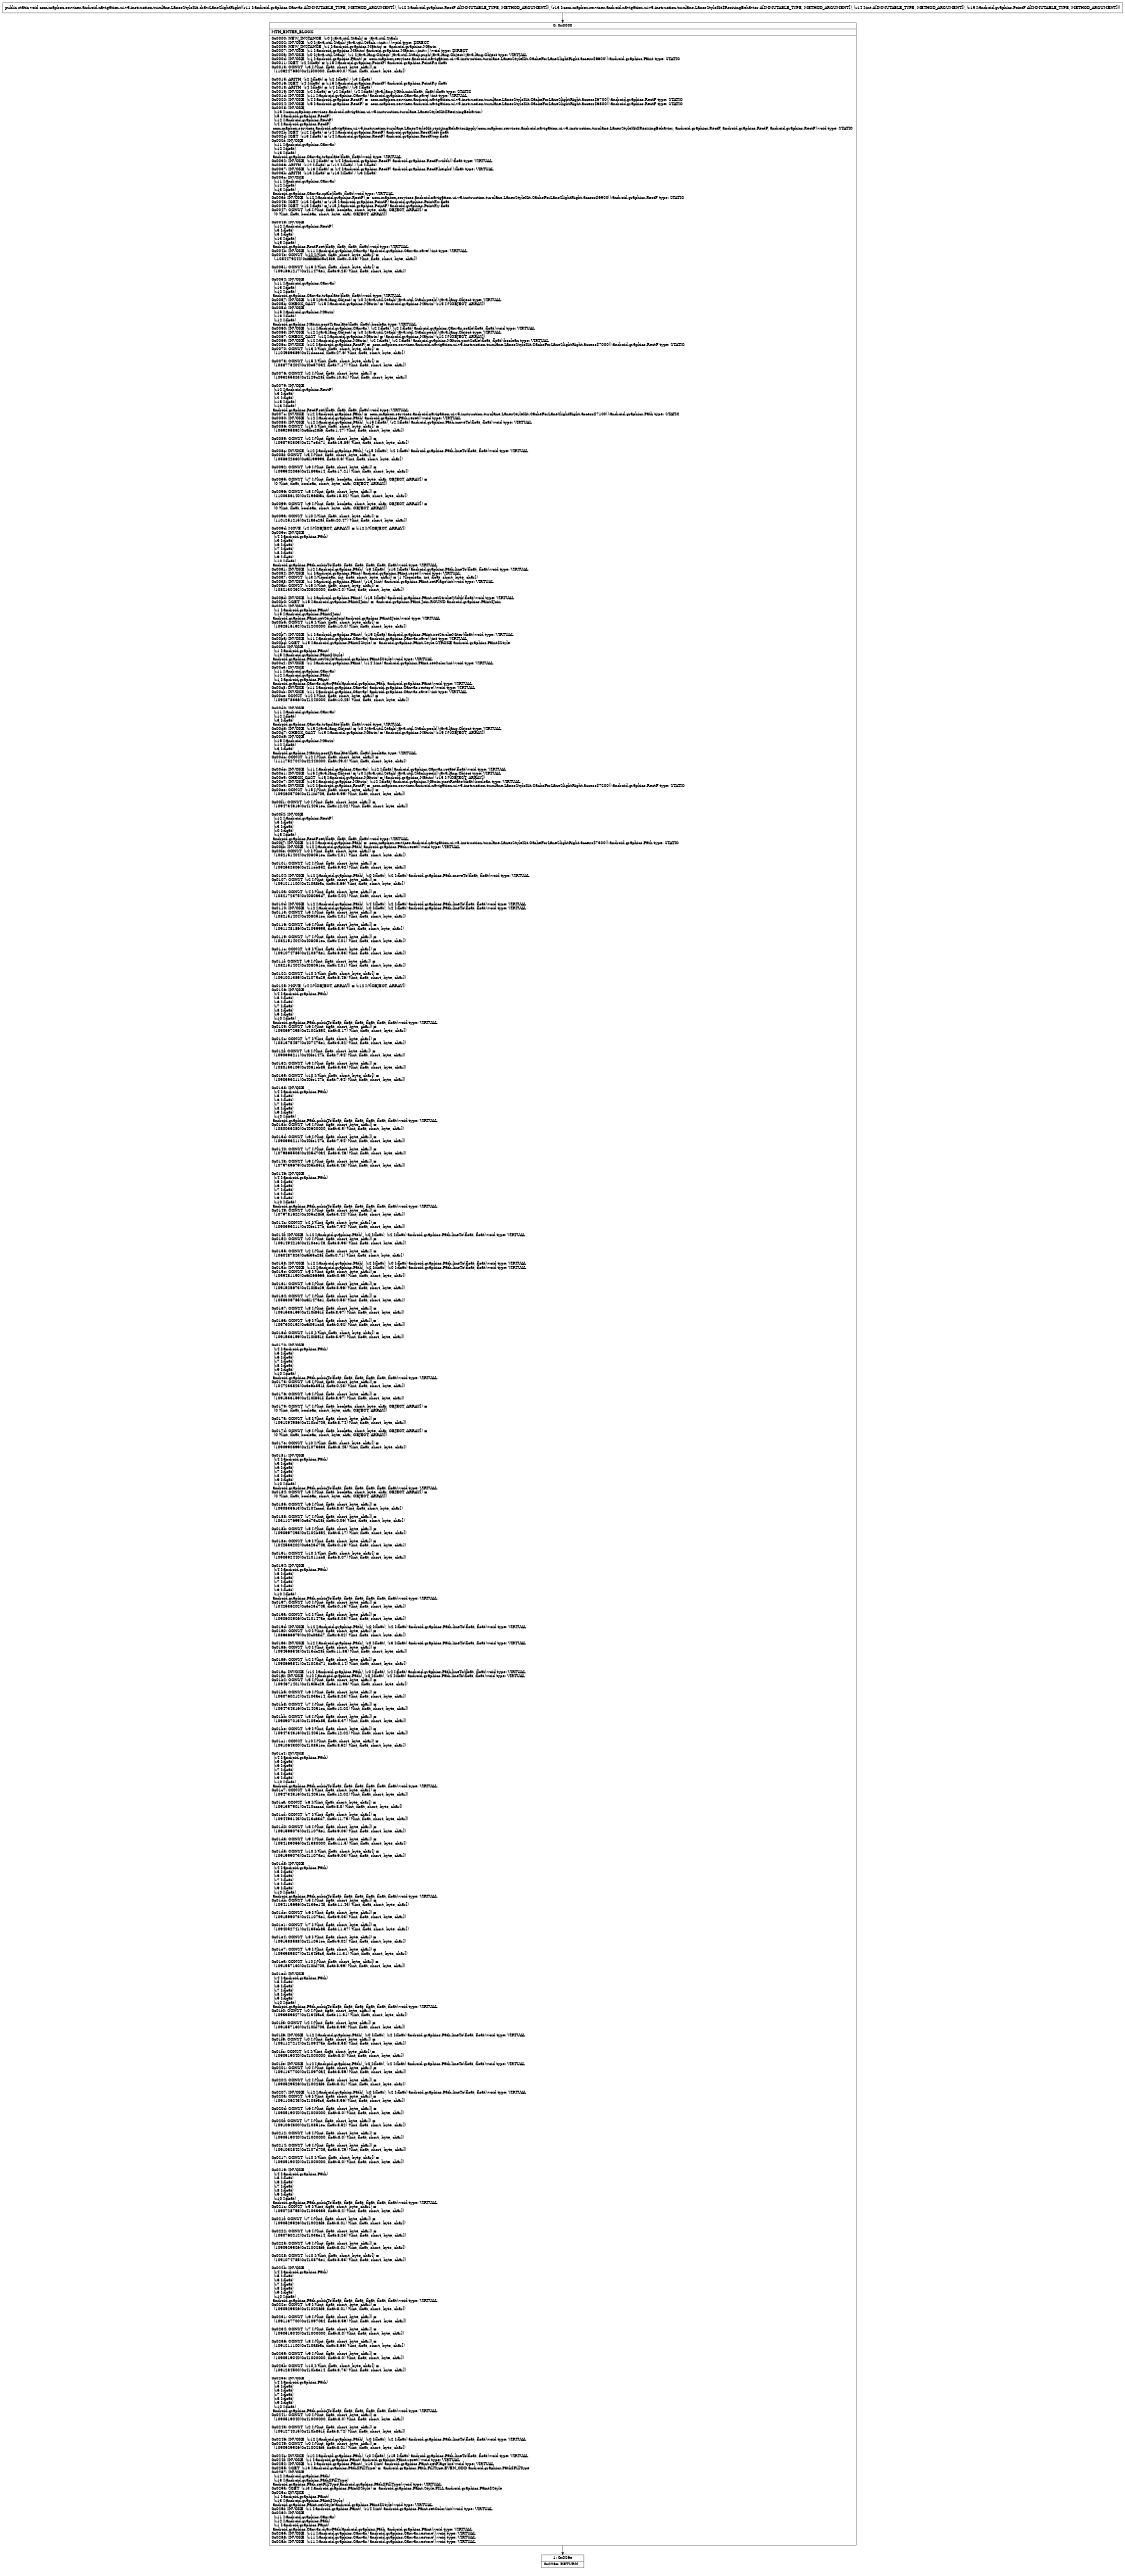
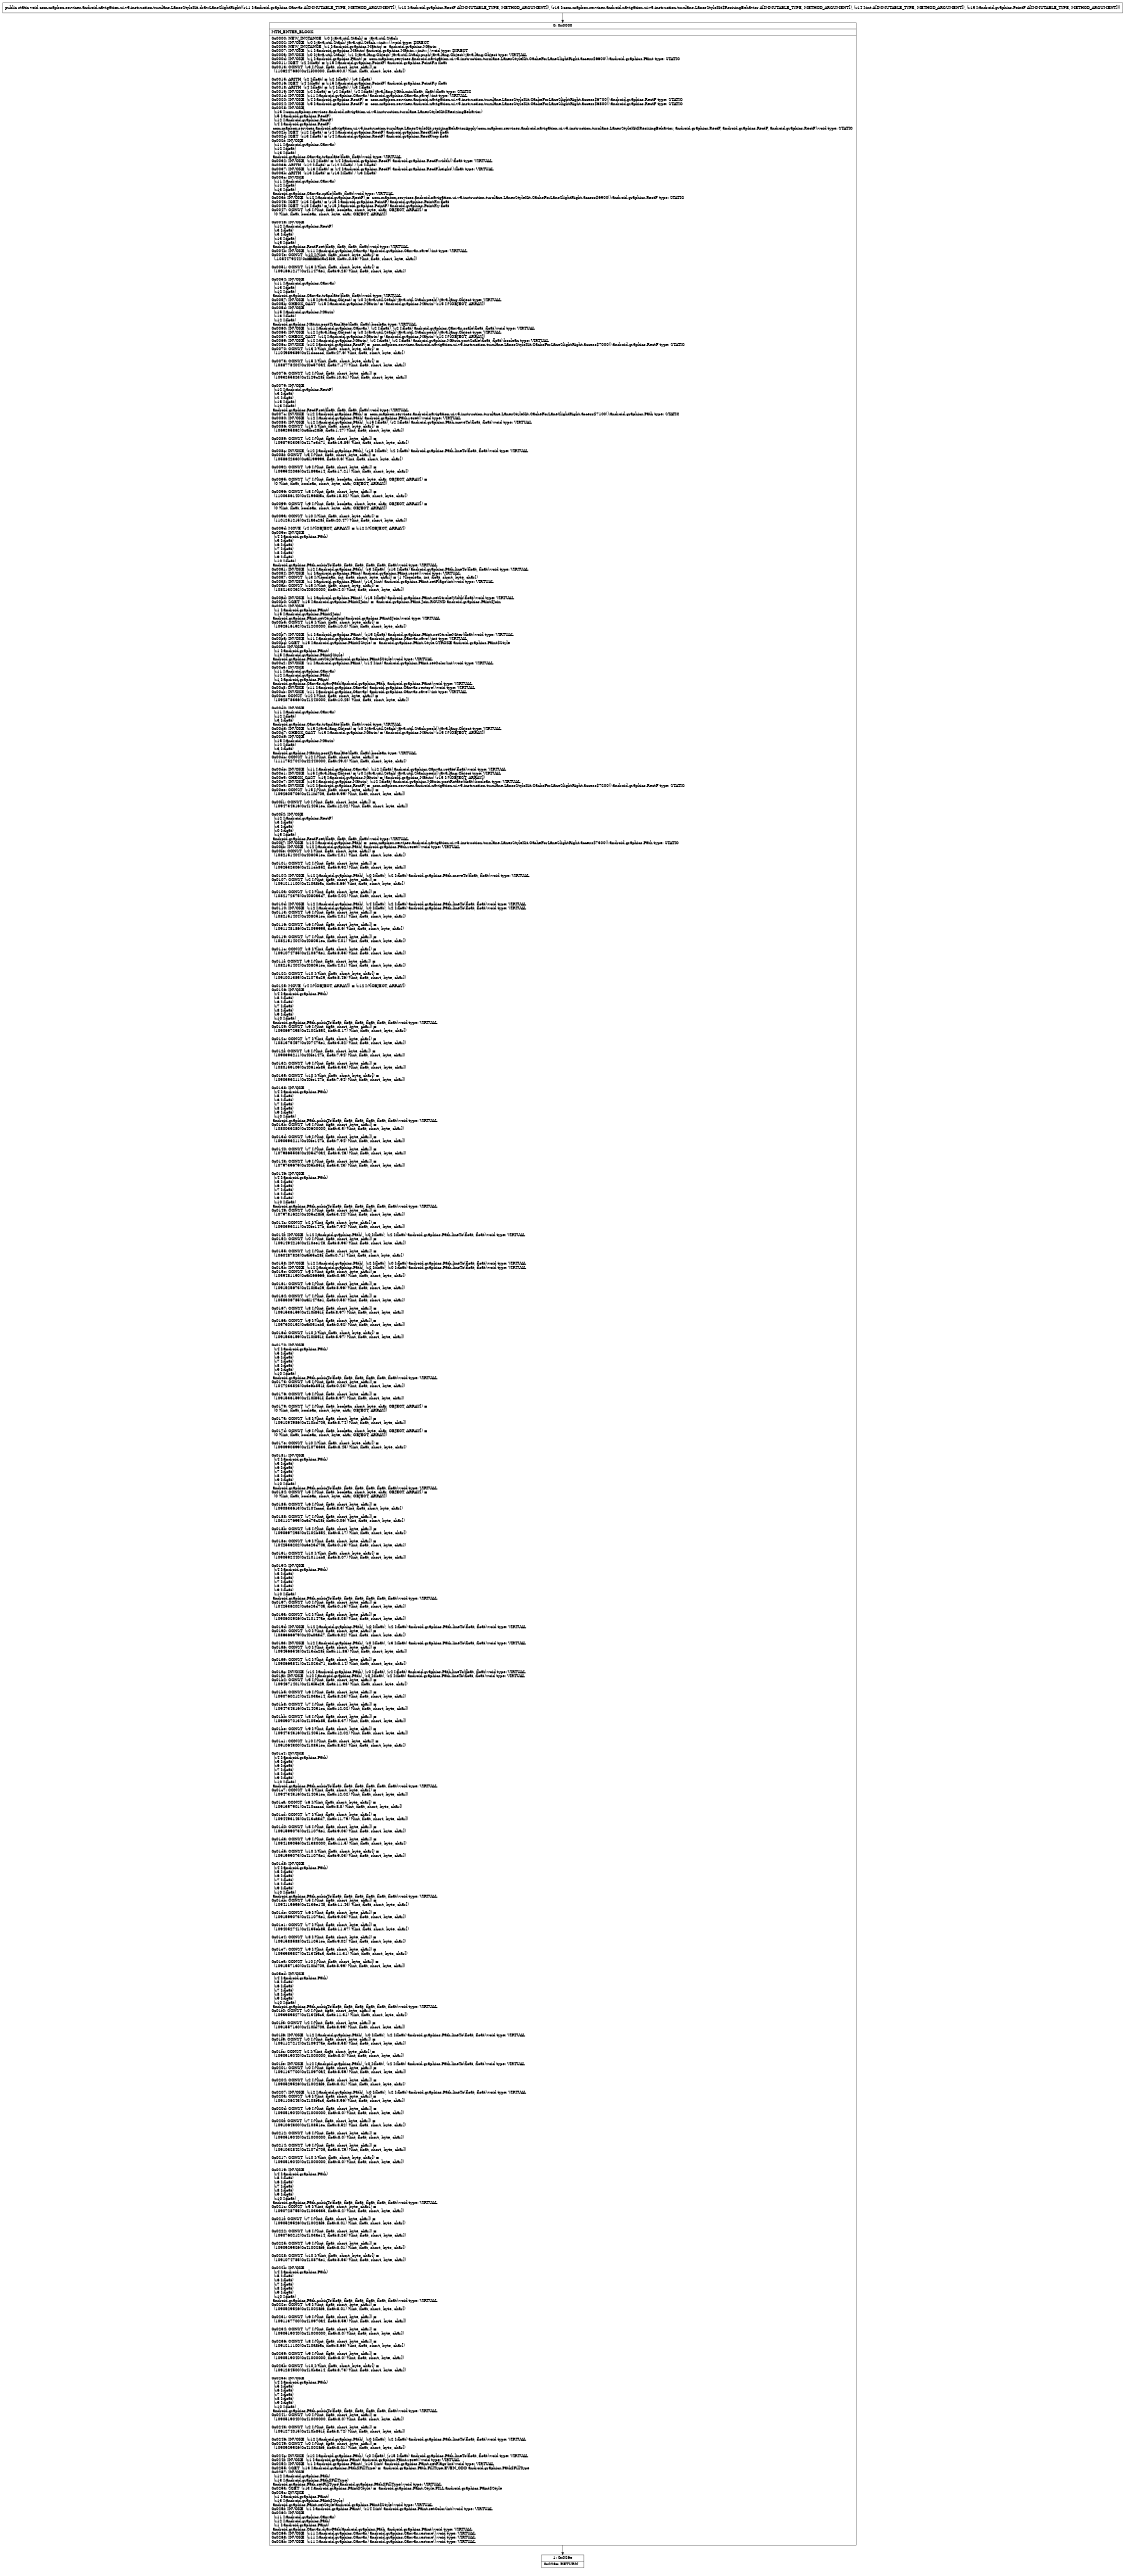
node "0: 0x0000": text "0x01ed: INVOKE" -> "0x05ed: INVOKE"
